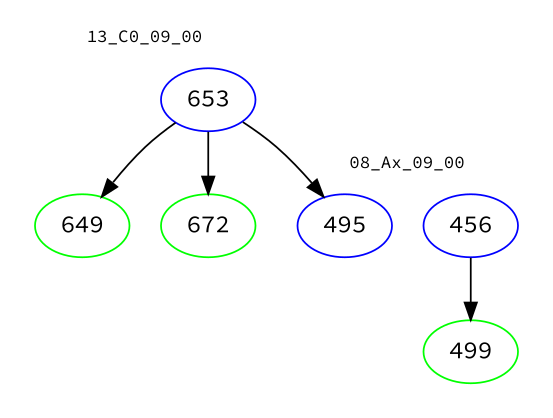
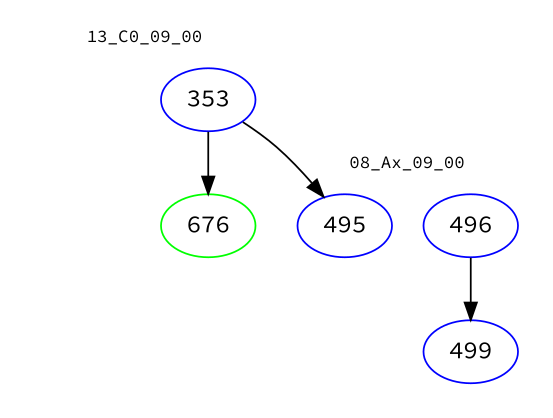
node "653": label "653" -> "353"
node "649": removed
node "672": label "672" -> "676"
node "456": label "456" -> "496"
node "499": color green -> blue
